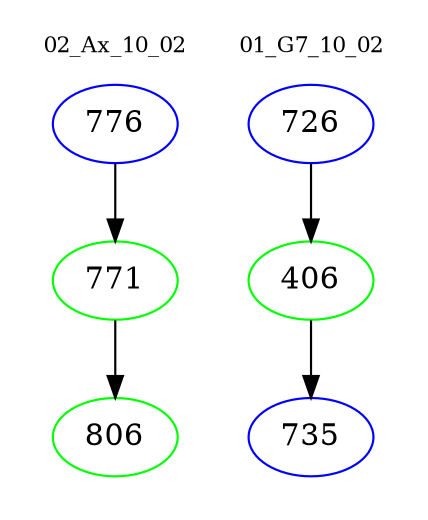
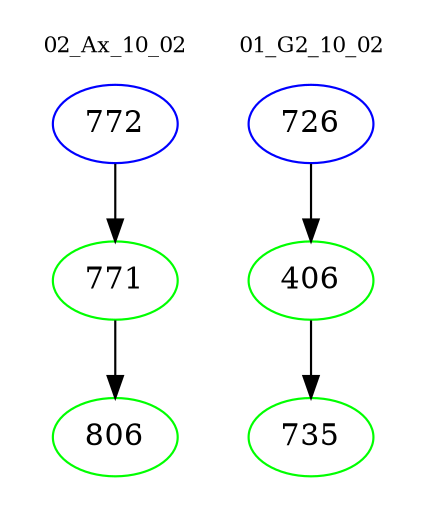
cluster "01_G7_10_02": label "01_G7_10_02" -> "01_G2_10_02"
node "776": label "776" -> "772"
node "735": color blue -> green
